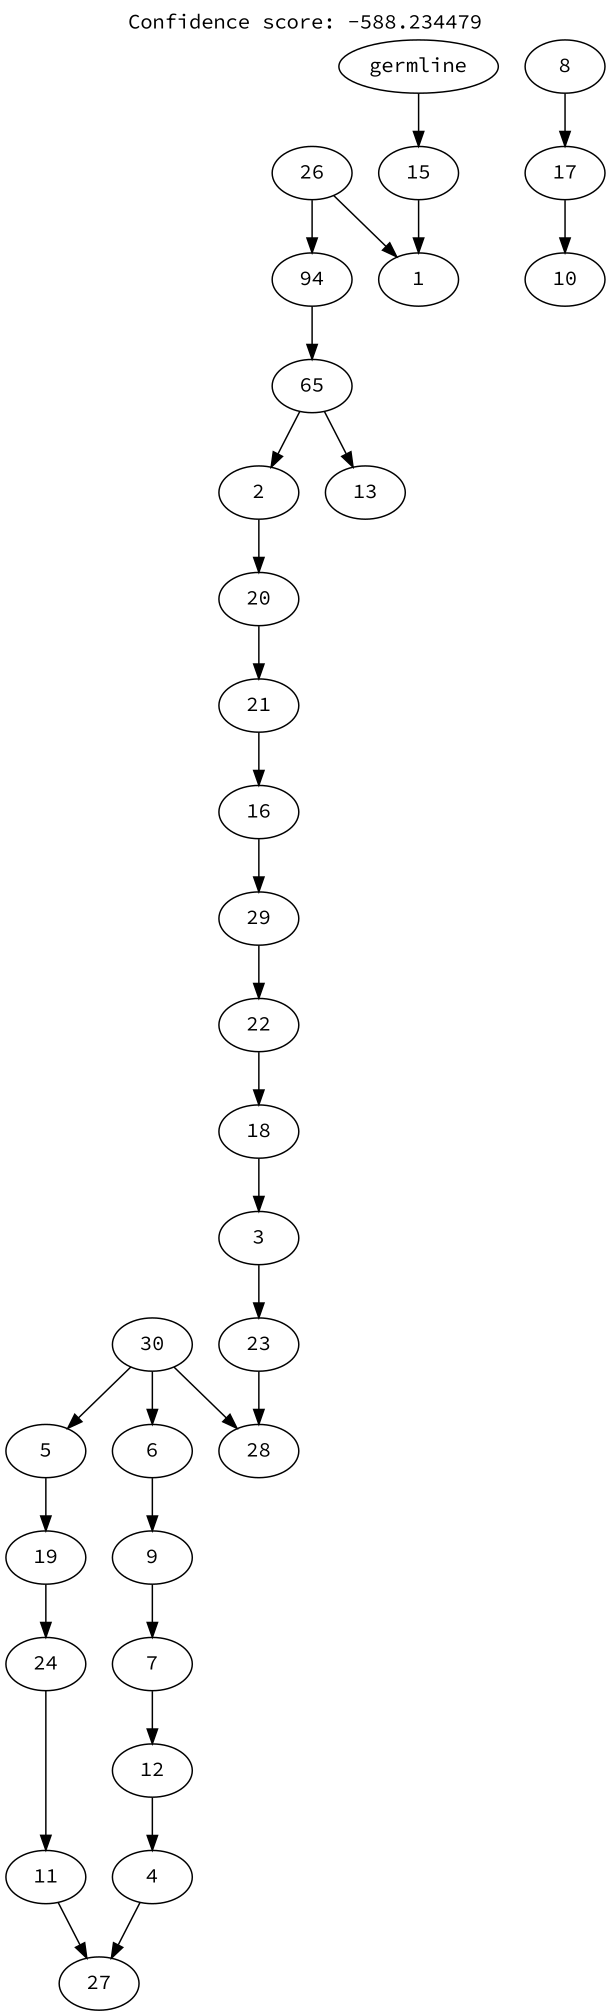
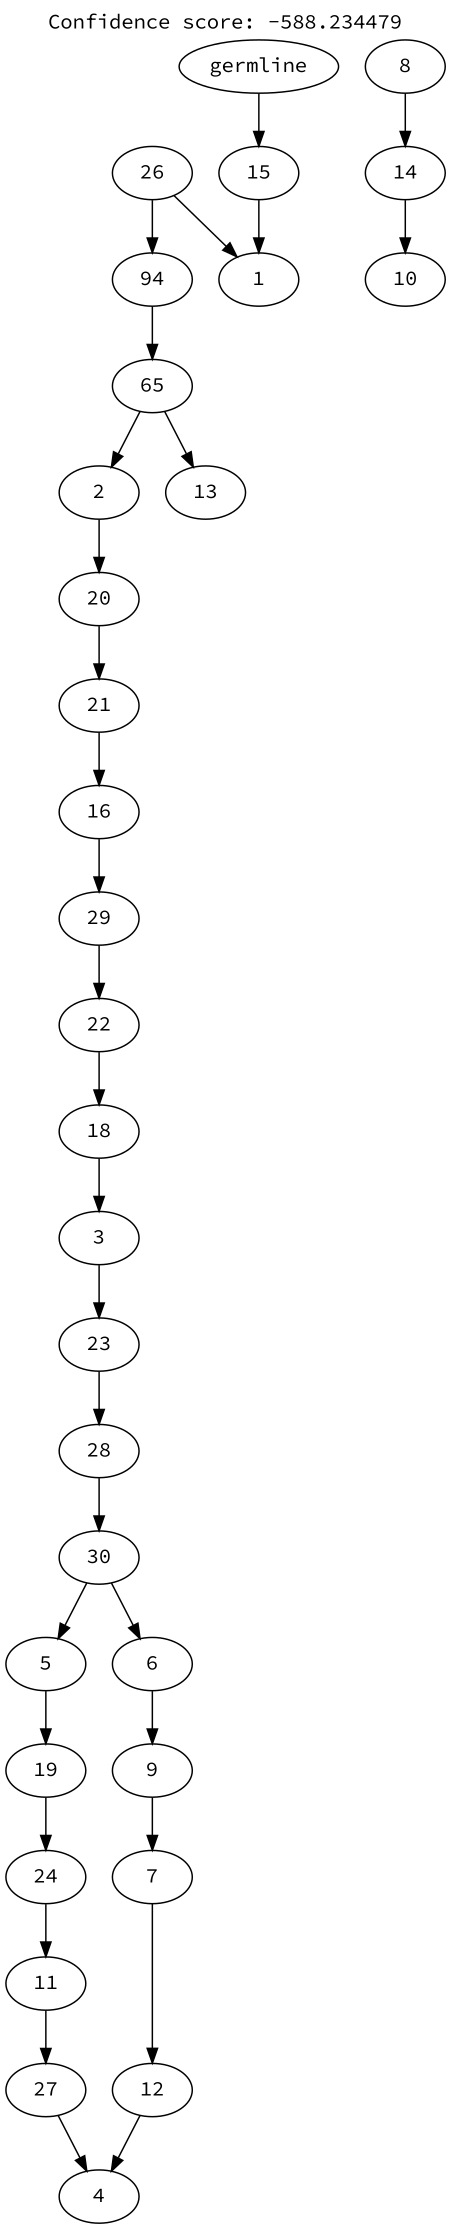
node "17": label "17" -> "14"
edge "30" -> "28": reversed
edge "4" -> "27": reversed
